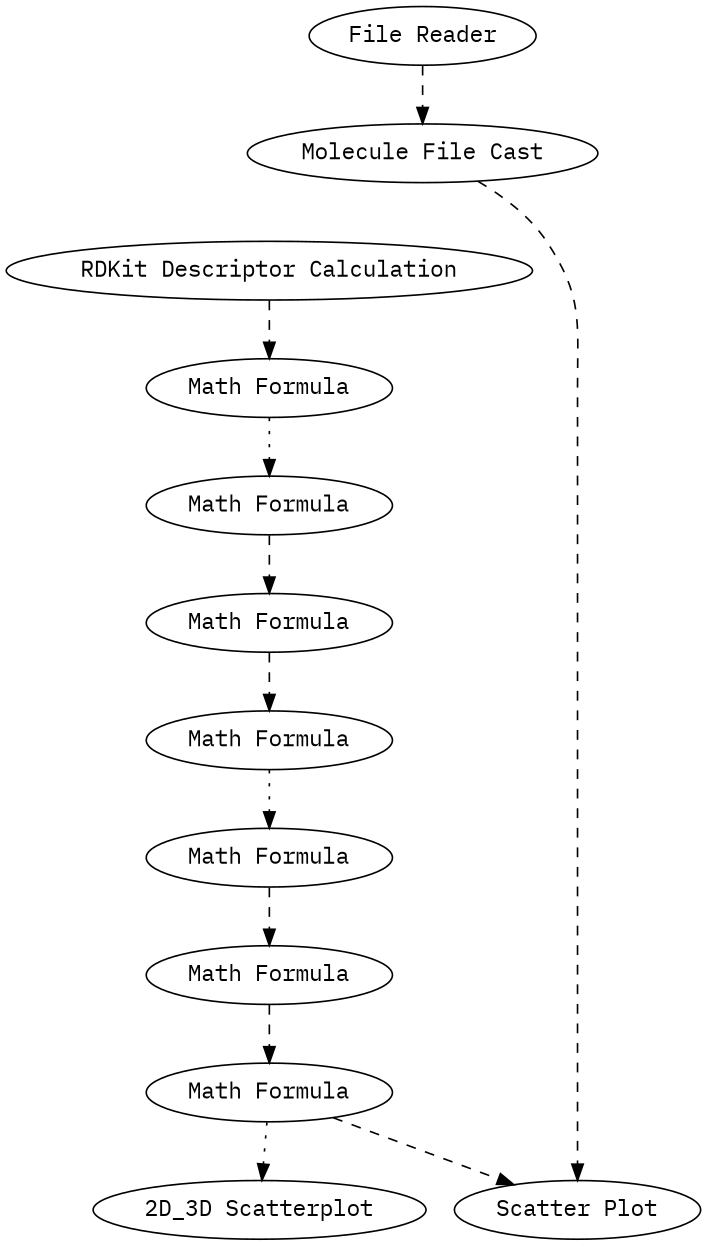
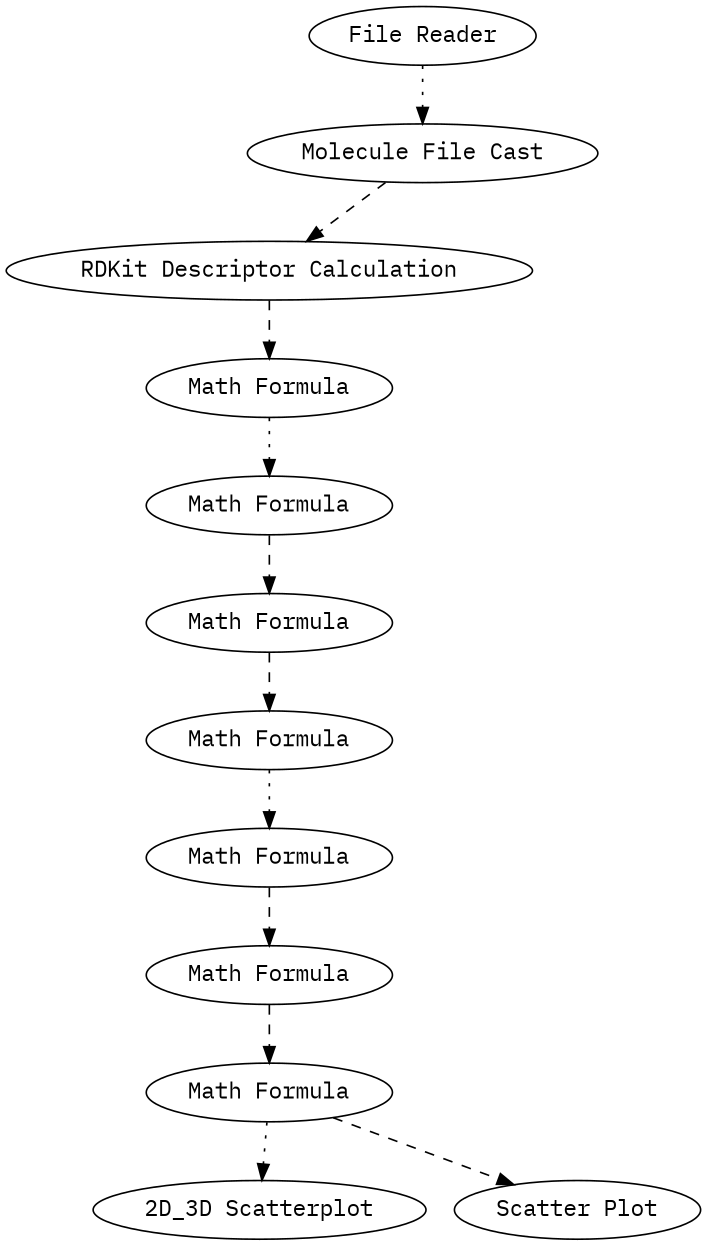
edge "File Reader" -> "Molecule File Cast": style dashed -> dotted
edge "Molecule File Cast" -> "Scatter Plot": now "Molecule File Cast" -> "RDKit Descriptor Calculation"
